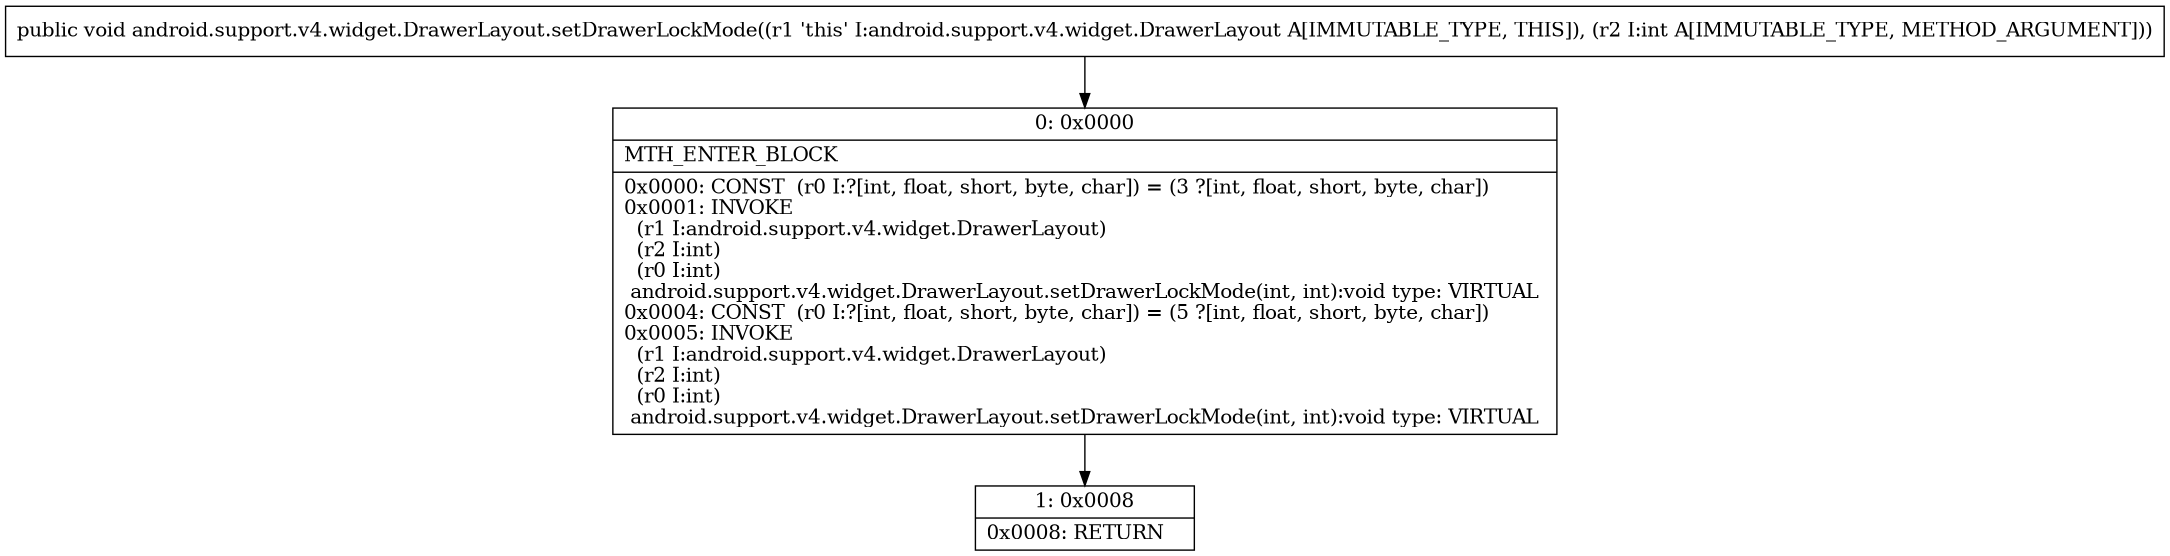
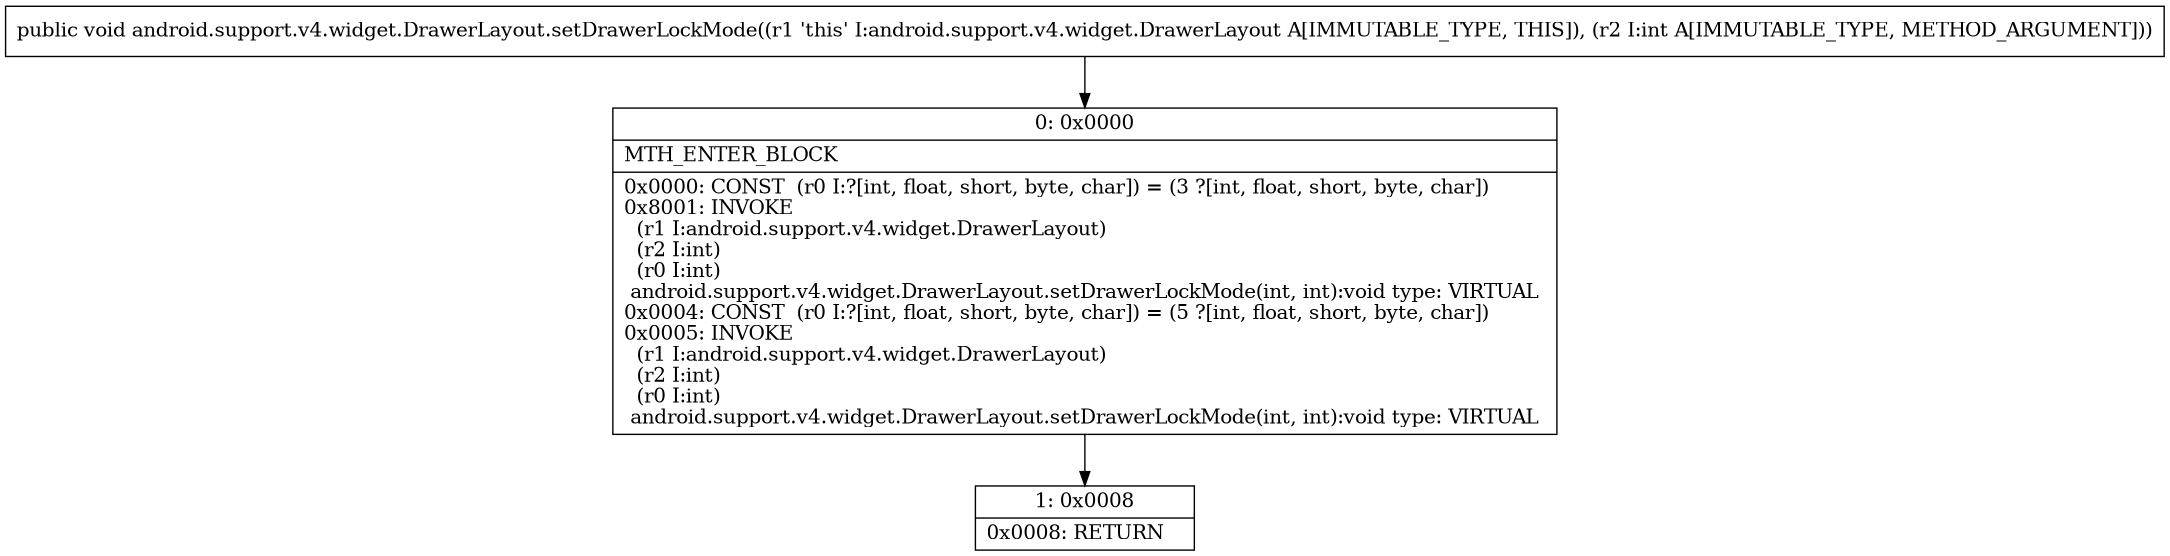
node "0: 0x0000": text "0x0001: INVOKE" -> "0x8001: INVOKE"
